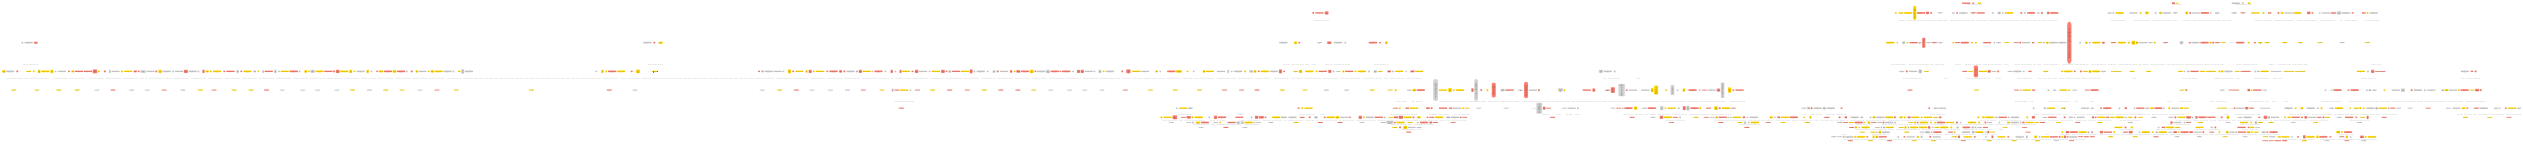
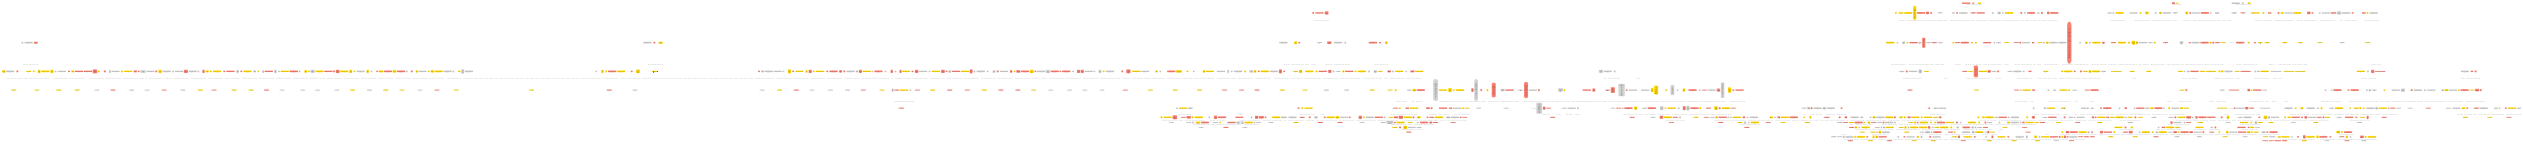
node "Penetrating Brain Injury": fillcolor salmon -> gold
